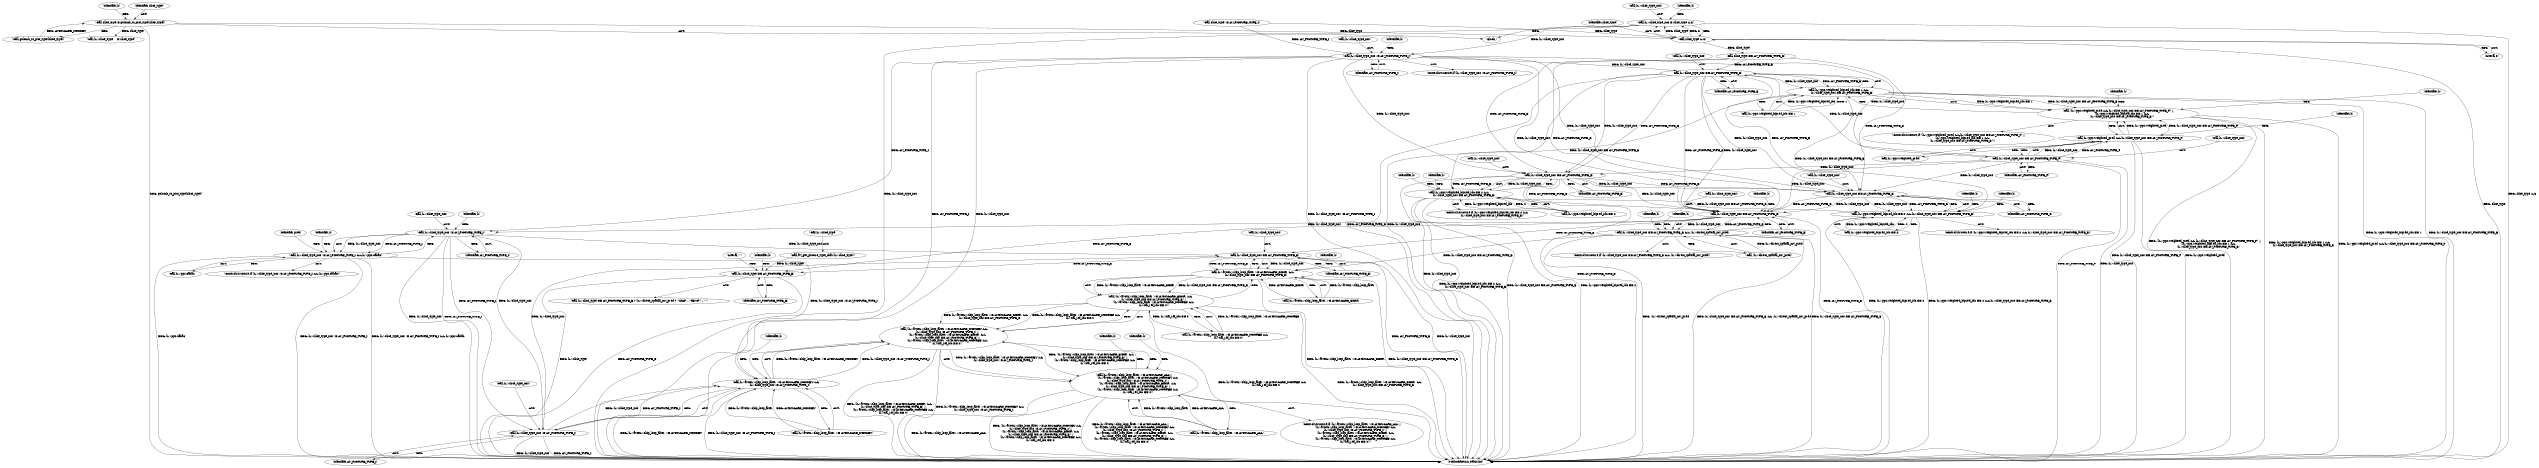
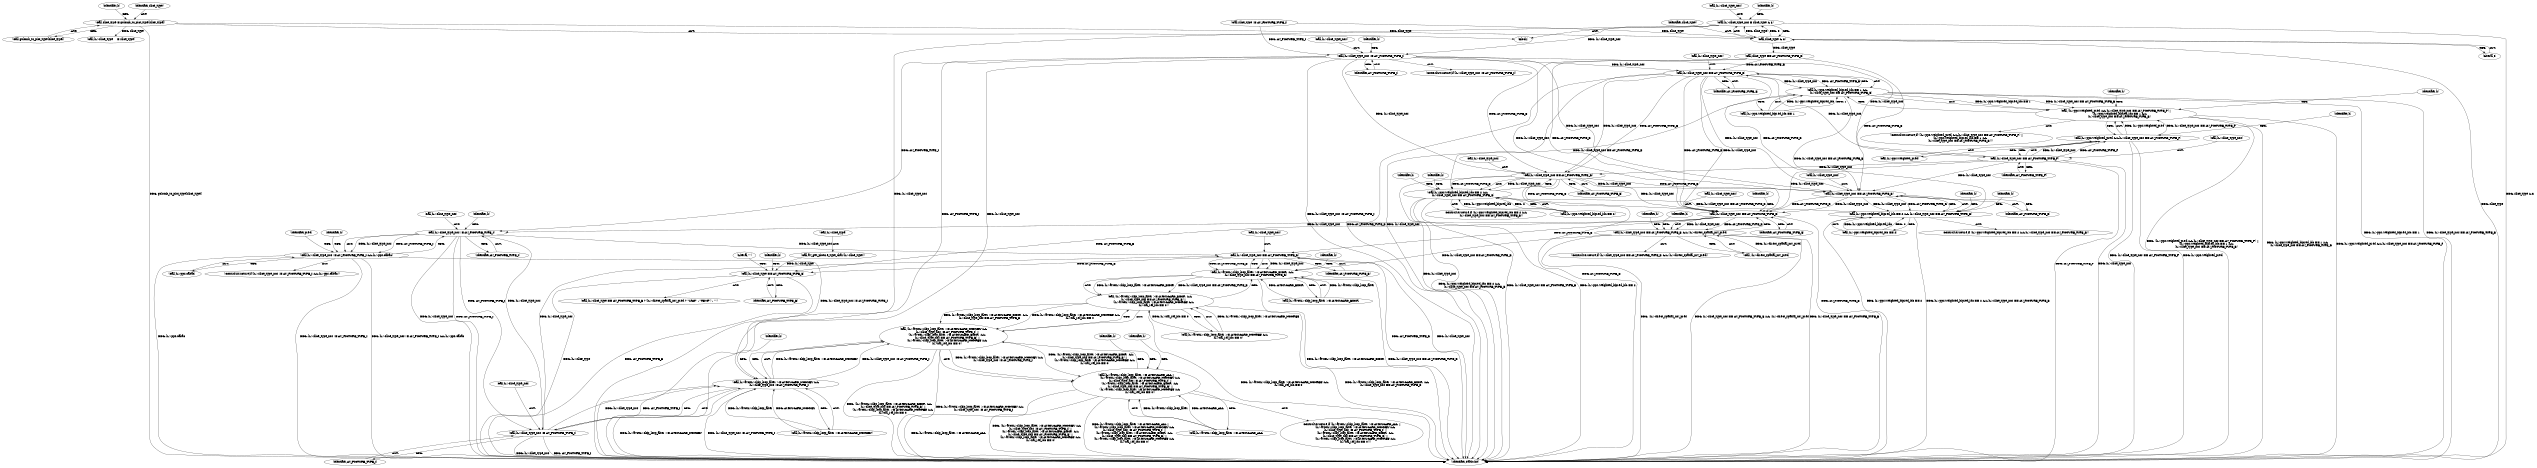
edge "(Call,golomb_to_pict_type[slice_type])" -> "(Call,slice_type = golomb_to_pict_type[slice_type])": label "DDG: AVDISCARD_NONKEY" -> "AST: "
edge "(Call,h->slice_type_nos = slice_type & 3)" -> "(Block,)": label "DDG: " -> "AST: "
node "(MethodReturn,static int)": label "(MethodReturn,static int)" -> "(Identifier,static int)"
